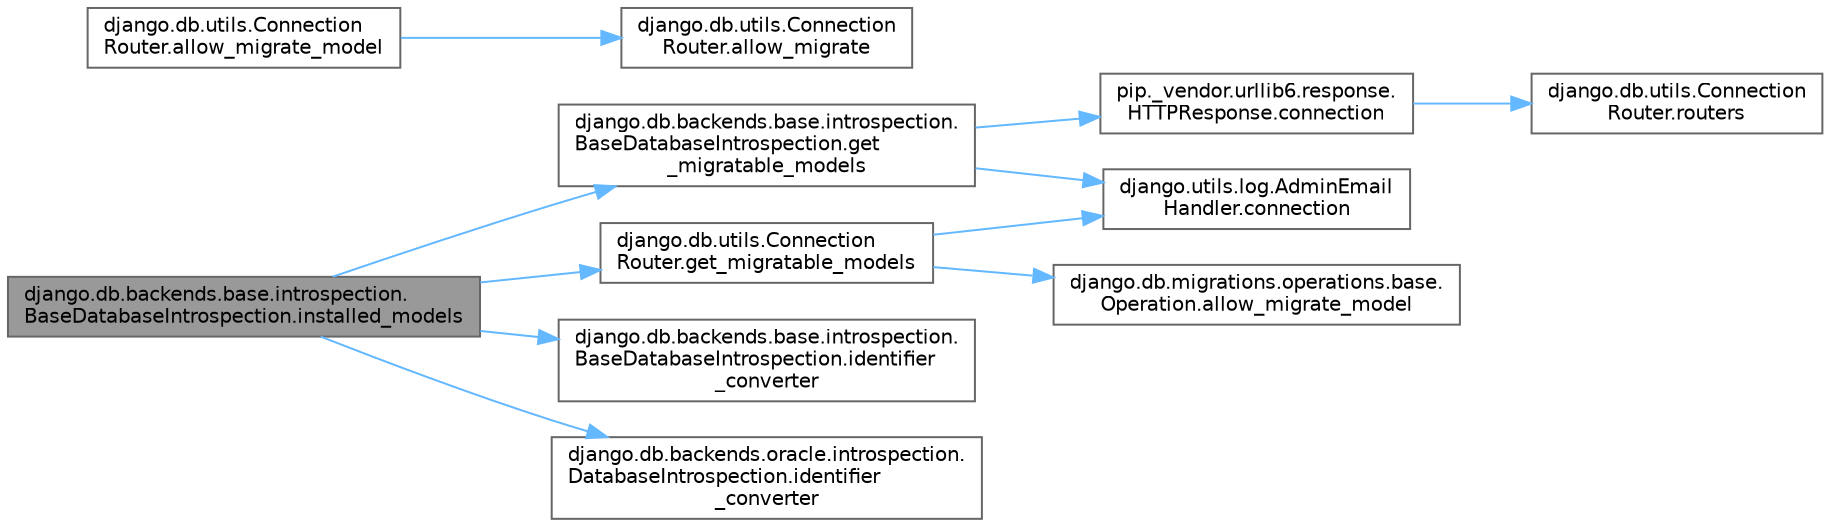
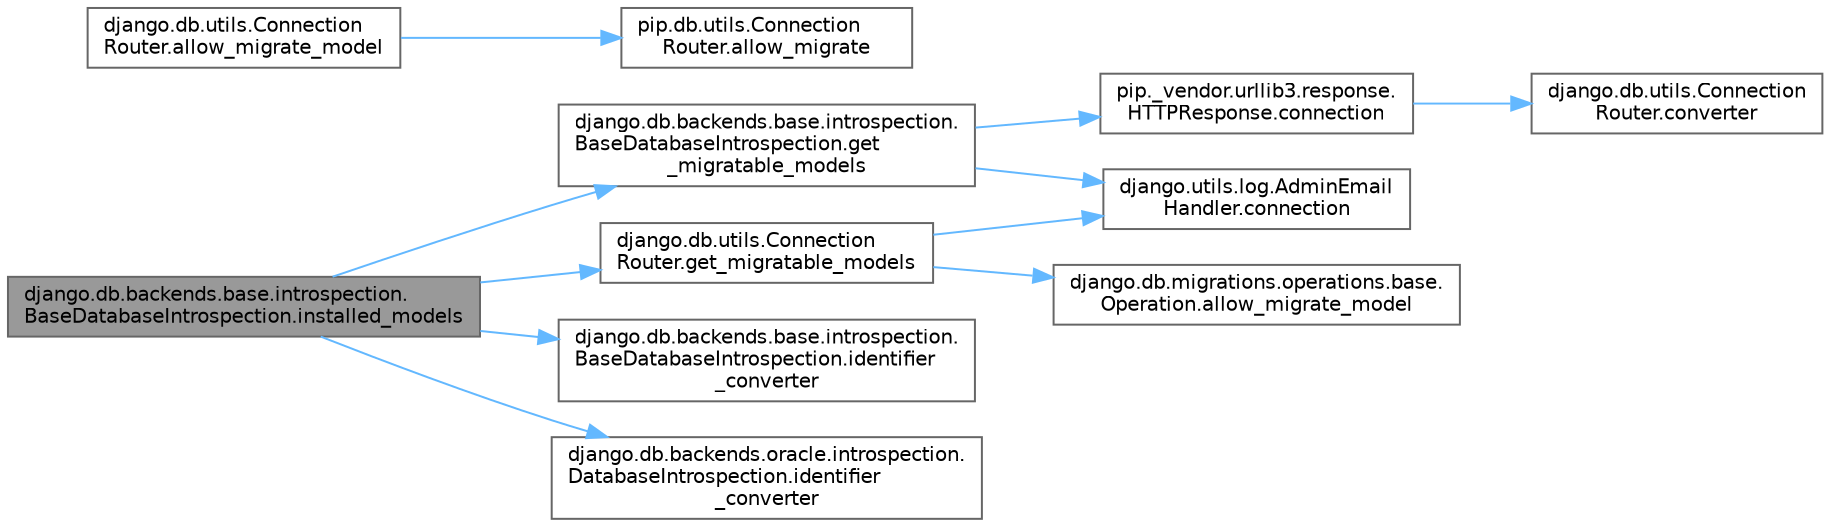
node "django.db.utils.Connection Router.allow_migrate": label "django.db.utils.Connection Router.allow_migrate" -> "pip.db.utils.Connection Router.allow_migrate"
node "pip._vendor.urllib6.response. HTTPResponse.connection": label "pip._vendor.urllib6.response. HTTPResponse.connection" -> "pip._vendor.urllib3.response. HTTPResponse.connection"
node "django.db.utils.Connection Router.routers": label "django.db.utils.Connection Router.routers" -> "django.db.utils.Connection Router.converter"
